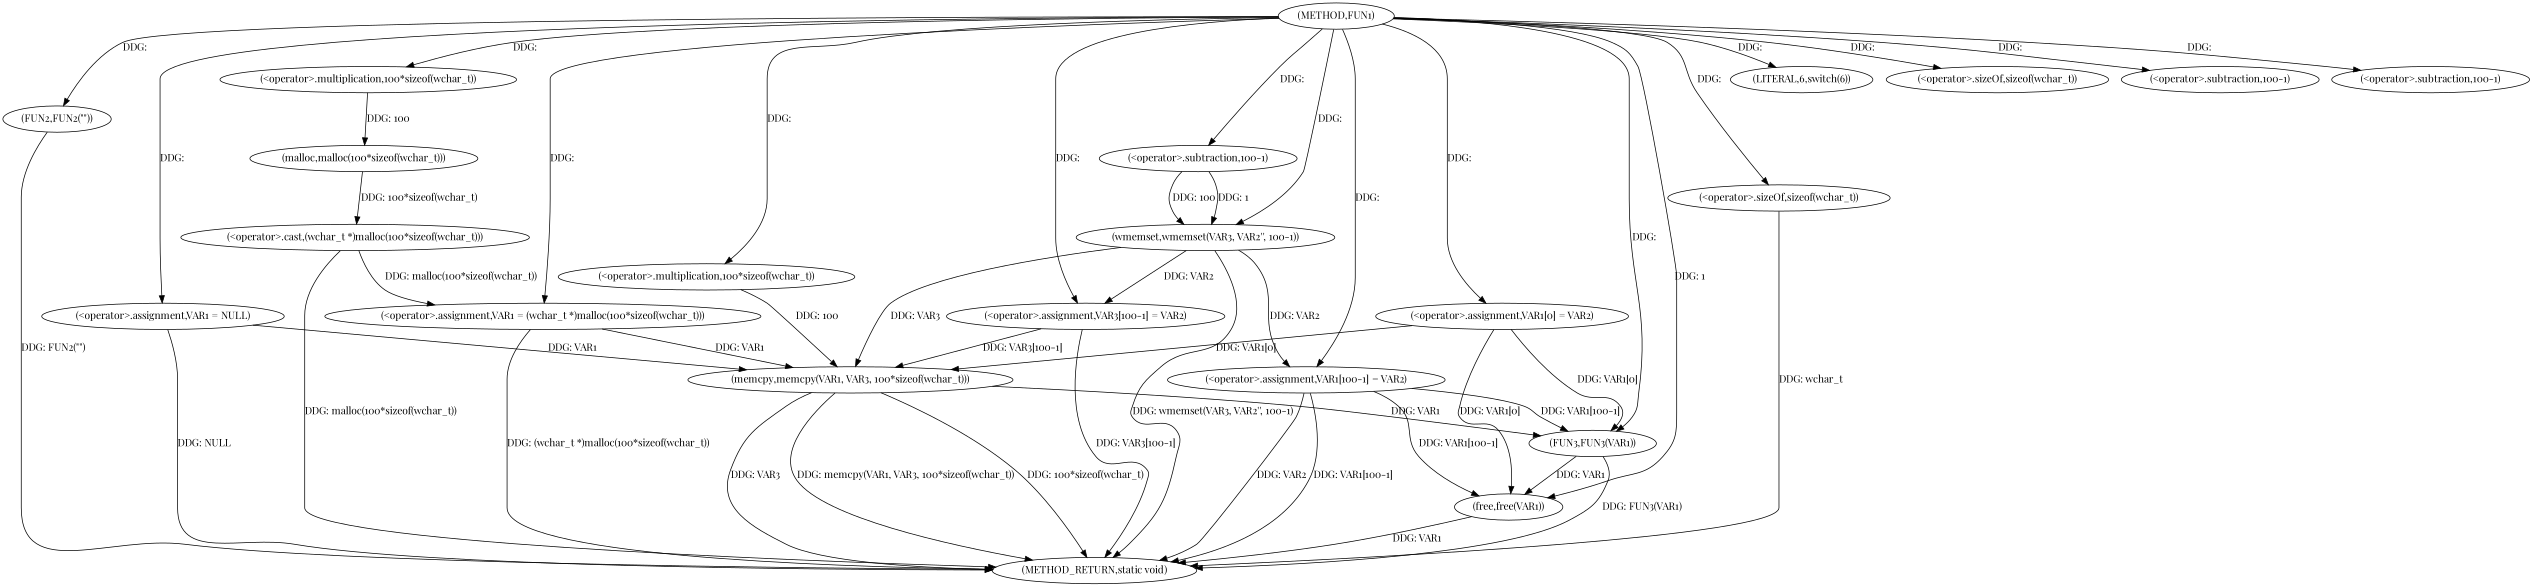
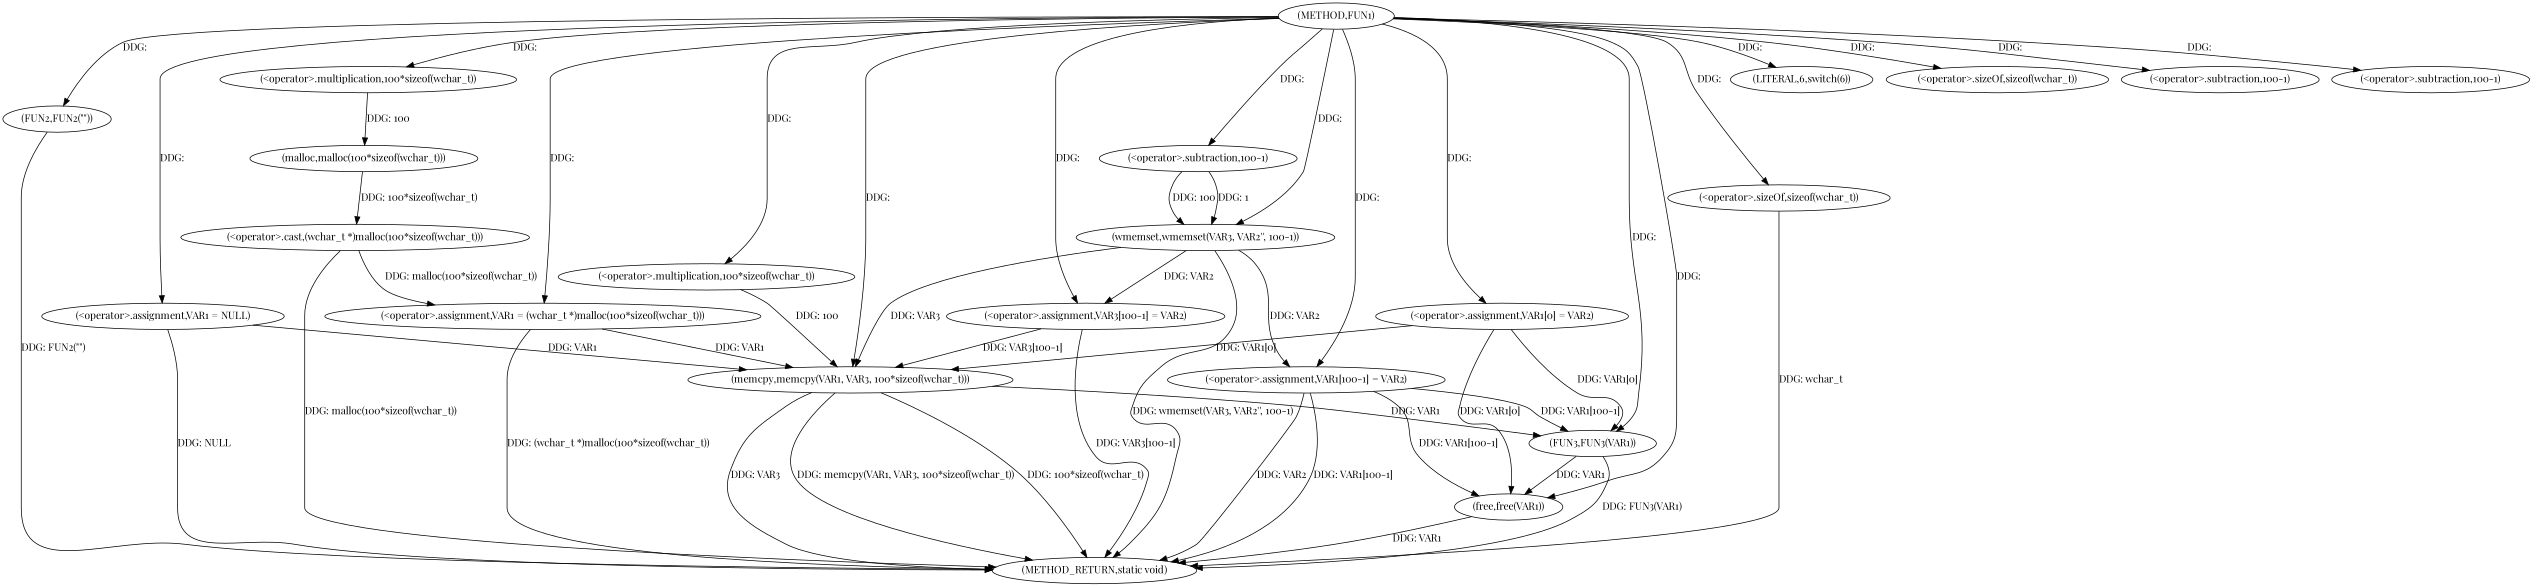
edge "(METHOD,FUN1)" -> "(memcpy,memcpy(VAR1, VAR3, 100*sizeof(wchar_t)))": added, label "DDG:"
edge "(METHOD,FUN1)" -> "(free,free(VAR1))": label "DDG: 1" -> "DDG: "
